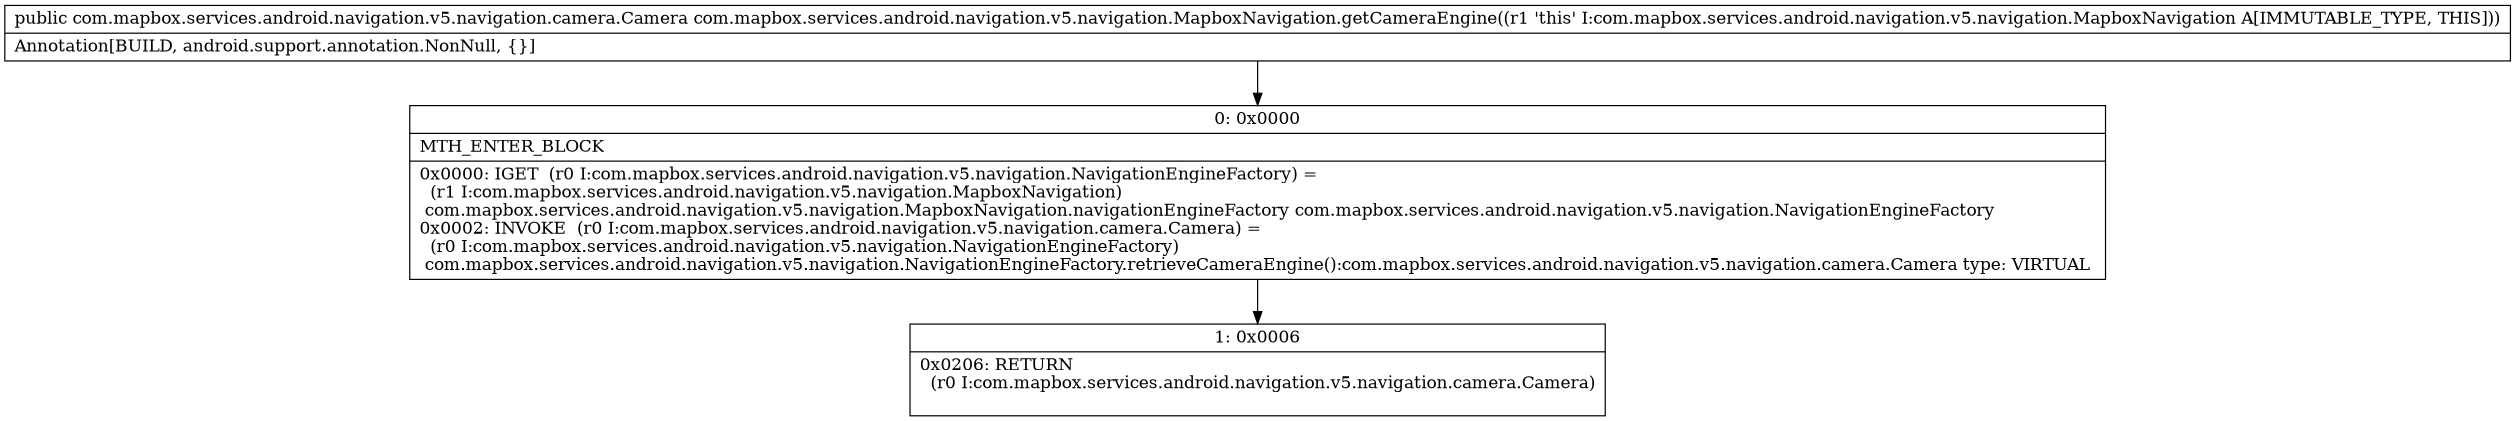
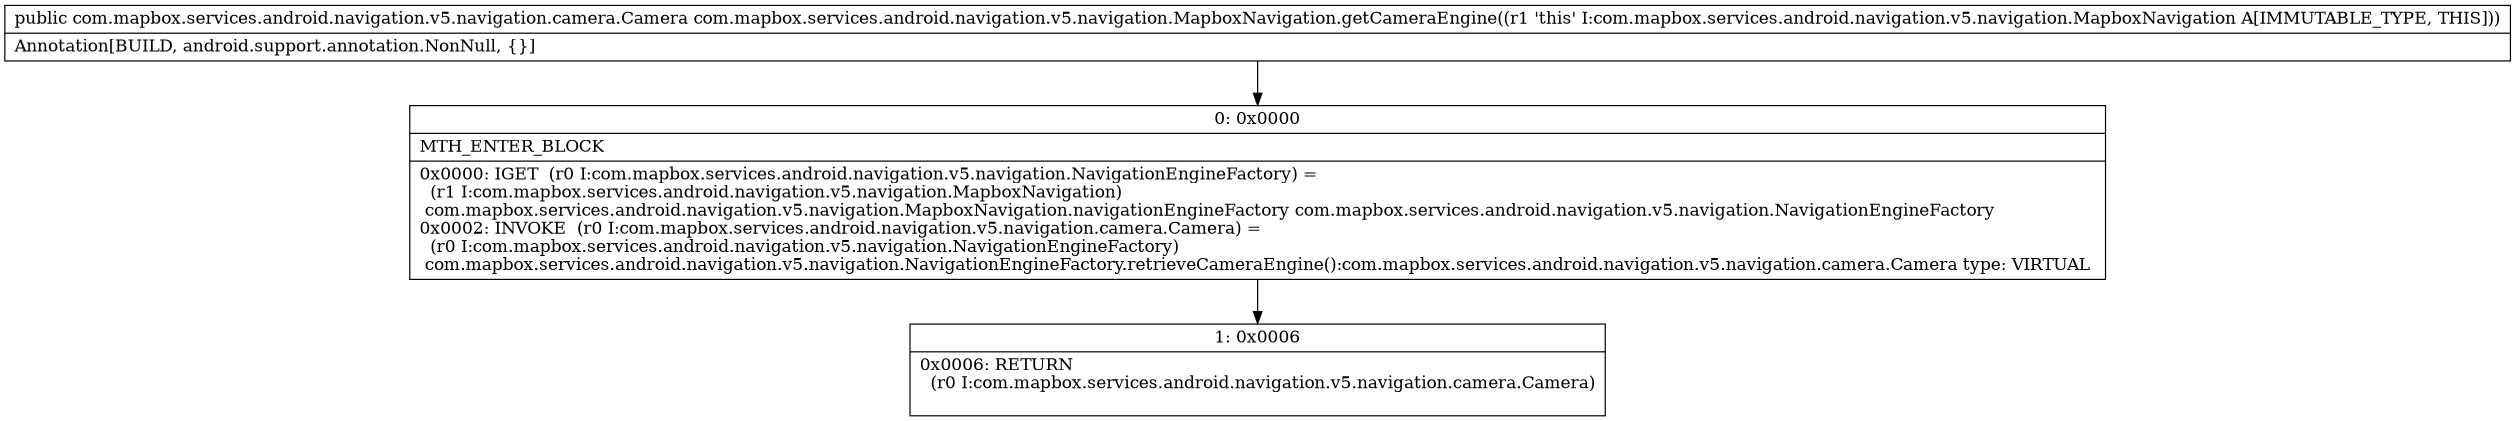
node "1: 0x0006": text "0x0206: RETURN" -> "0x0006: RETURN"
